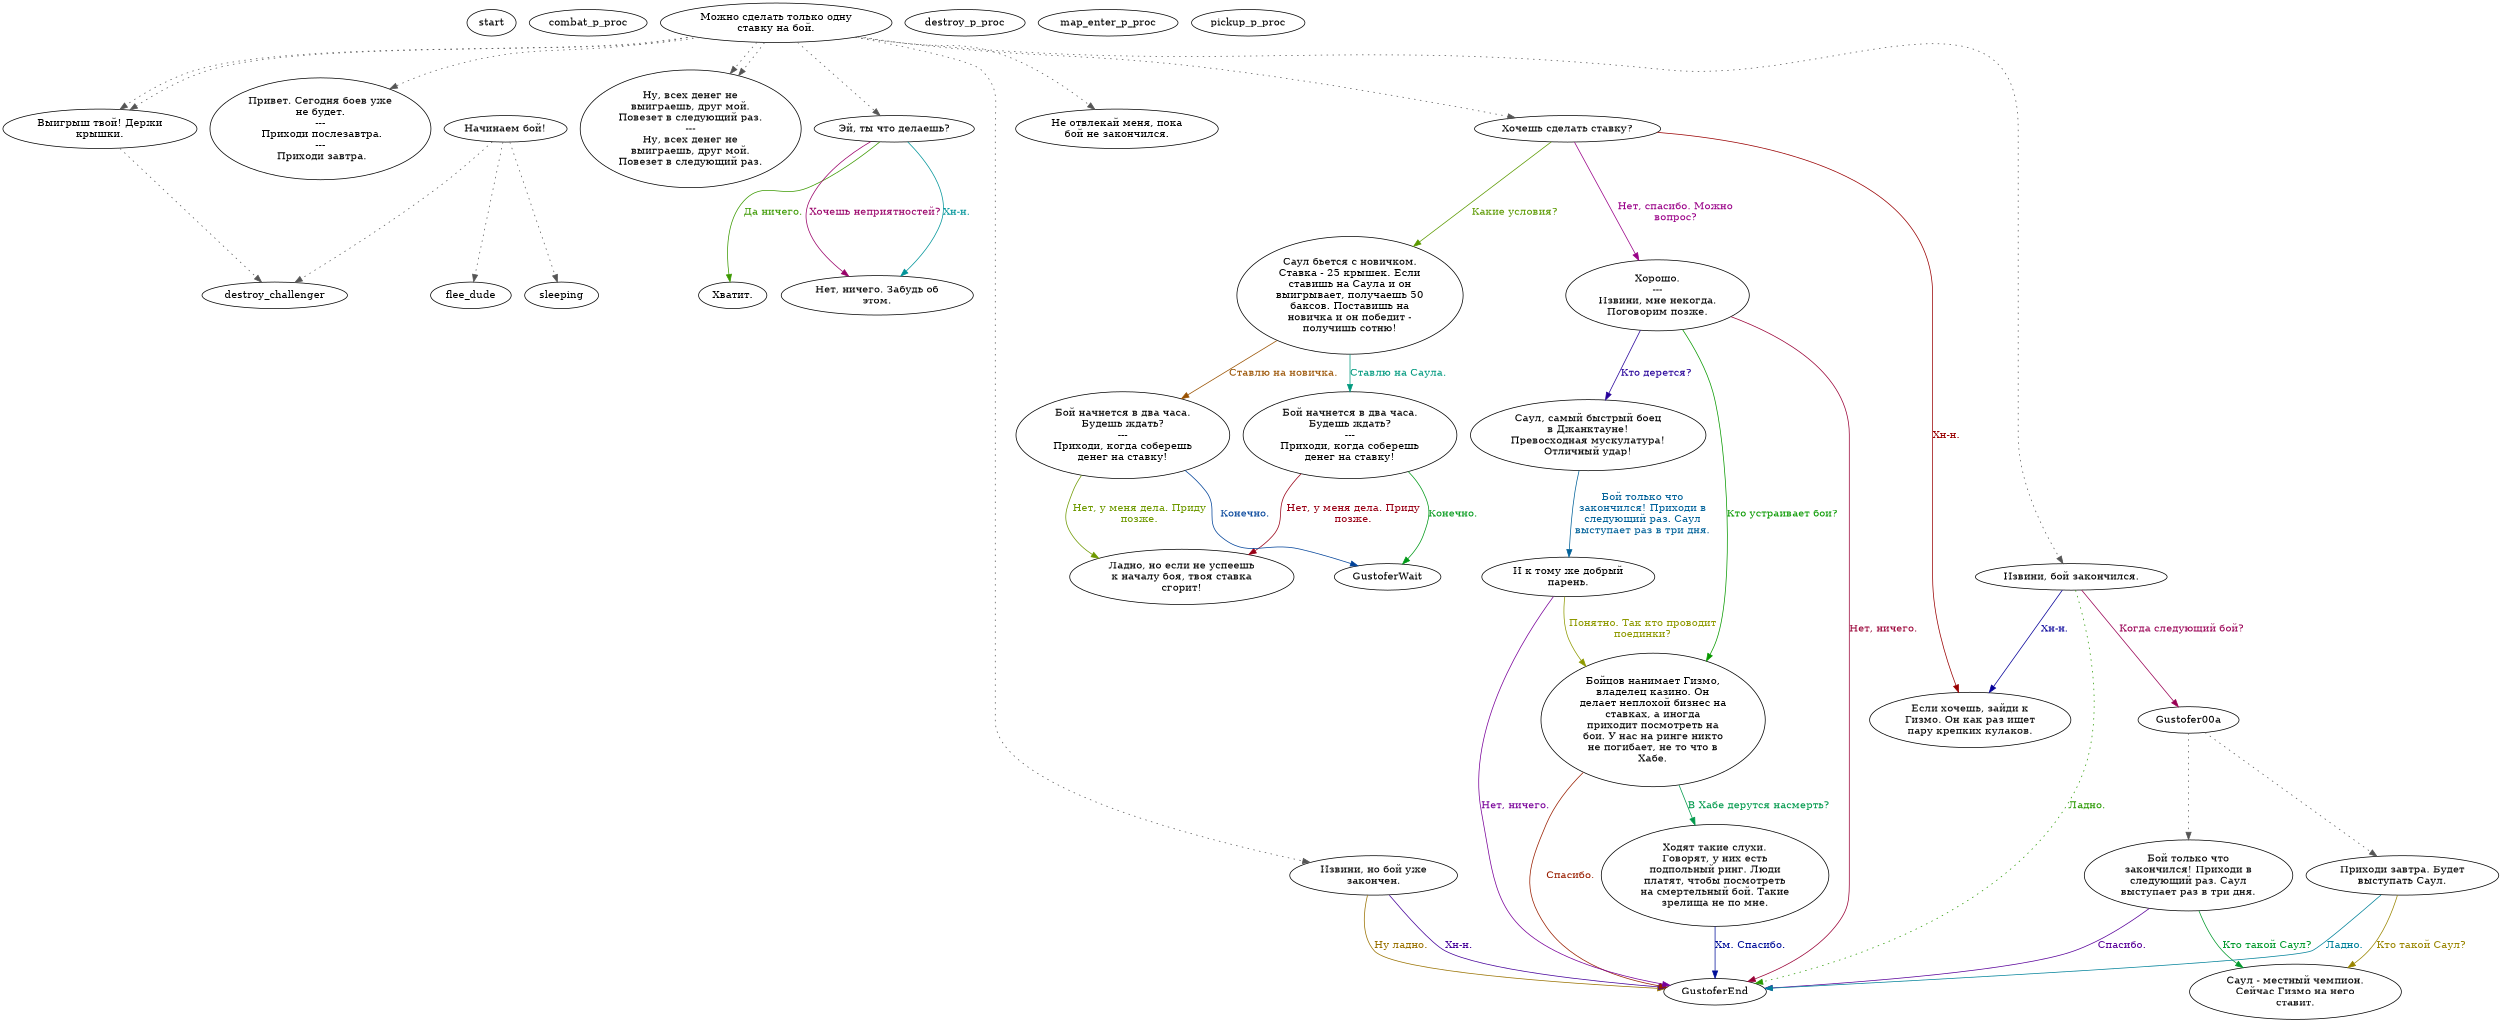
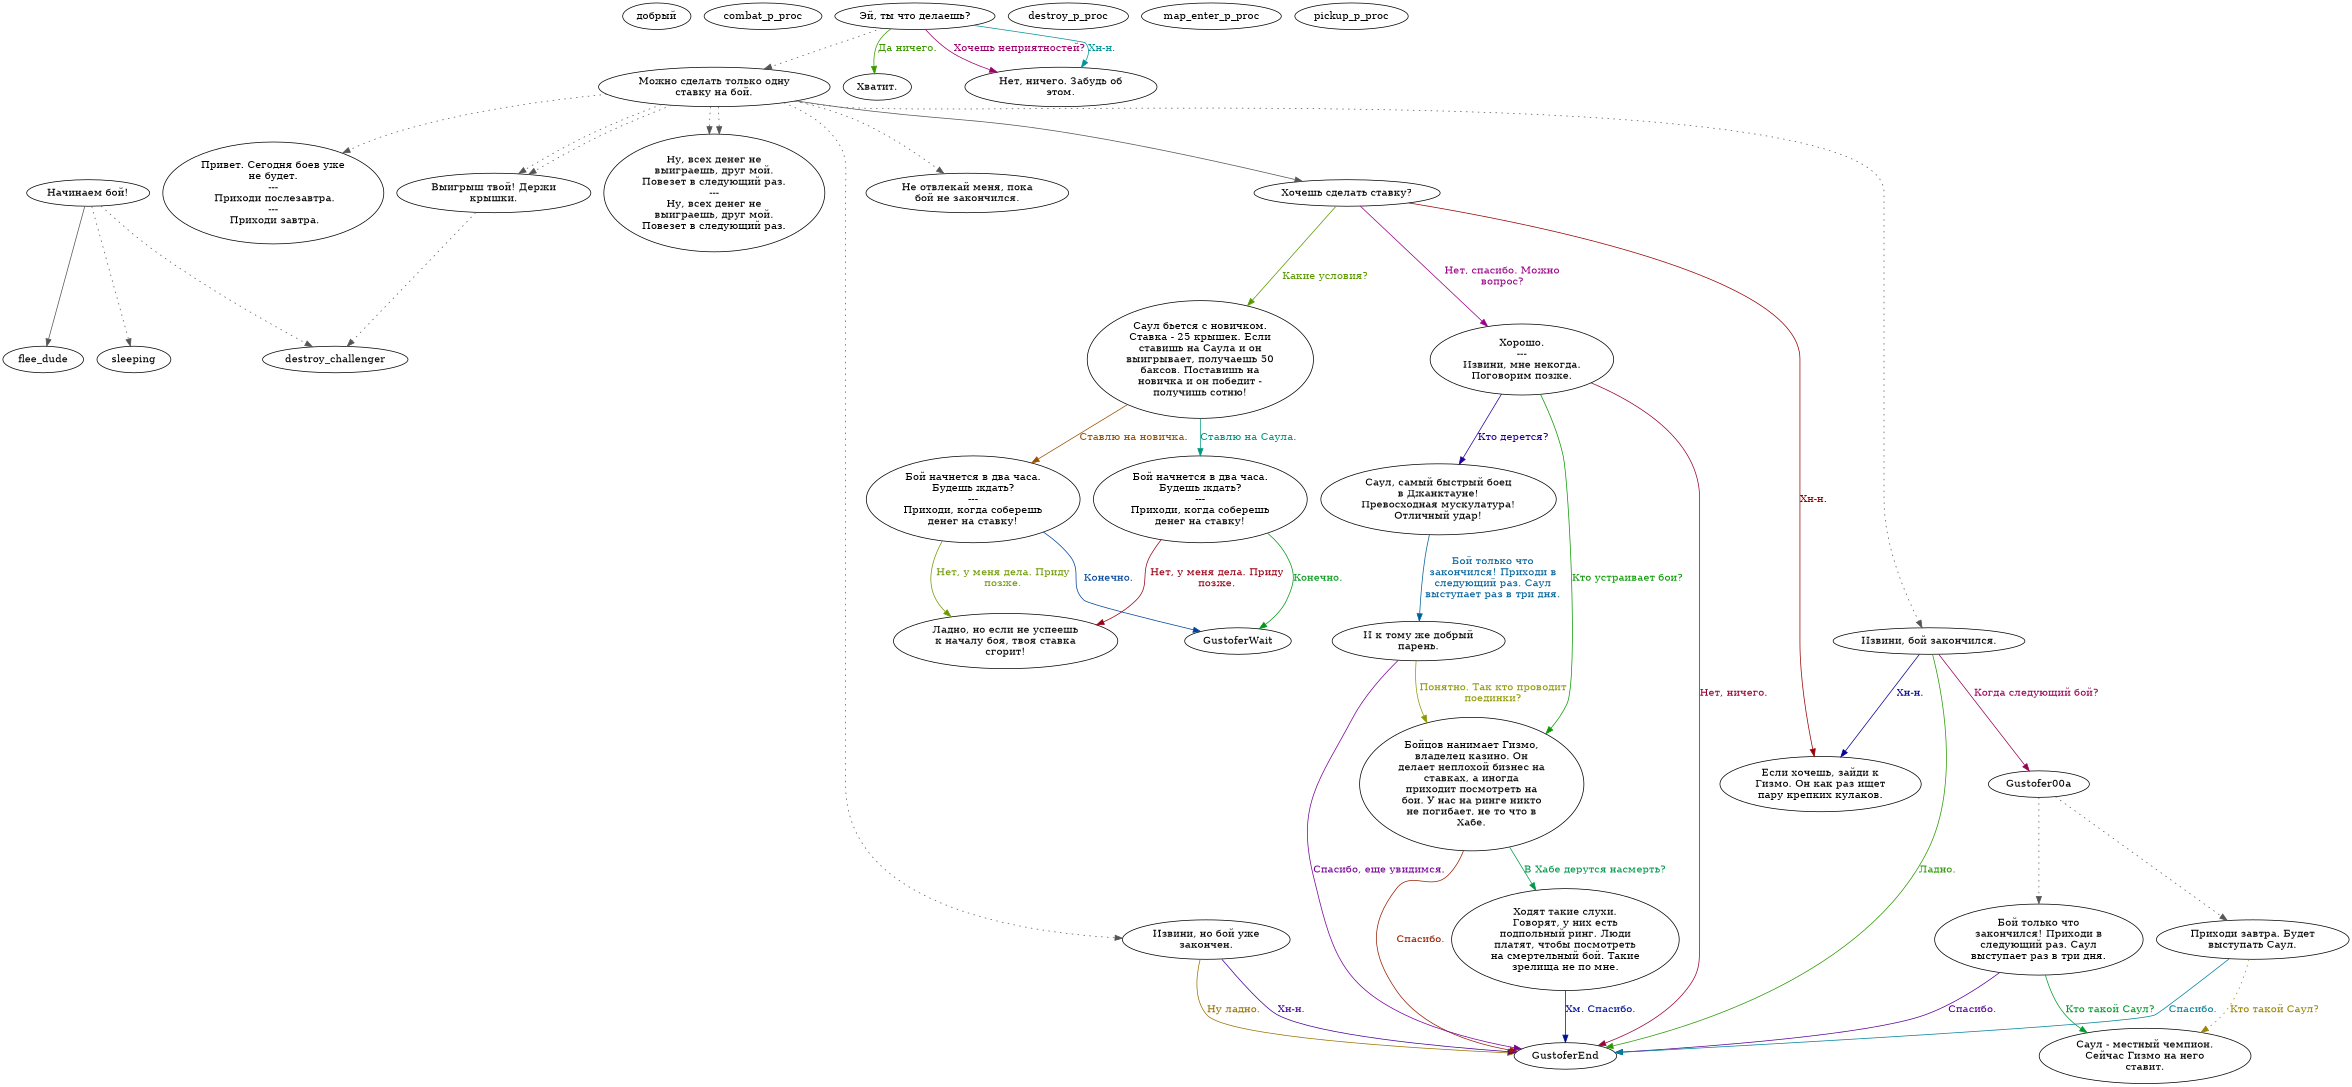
node "start": label "start" -> "добрый"
edge "Можно сделать только одну ставку на бой." -> "Хочешь сделать ставку?": style dotted -> solid
edge "Можно сделать только одну ставку на бой." -> "Эй, ты что делаешь?": reversed
edge "Начинаем бой!" -> "flee_dude": style dotted -> solid
edge "И к тому же добрый парень." -> "GustoferEnd": label "Нет, ничего." -> "Спасибо, еще увидимся."
edge "Извини, бой закончился." -> "GustoferEnd": style dotted -> solid
edge "Приходи завтра. Будет выступать Саул." -> "Саул - местный чемпион. Сейчас Гизмо на него ставит.": style solid -> dotted
edge "Приходи завтра. Будет выступать Саул." -> "GustoferEnd": label "Ладно." -> "Спасибо."
